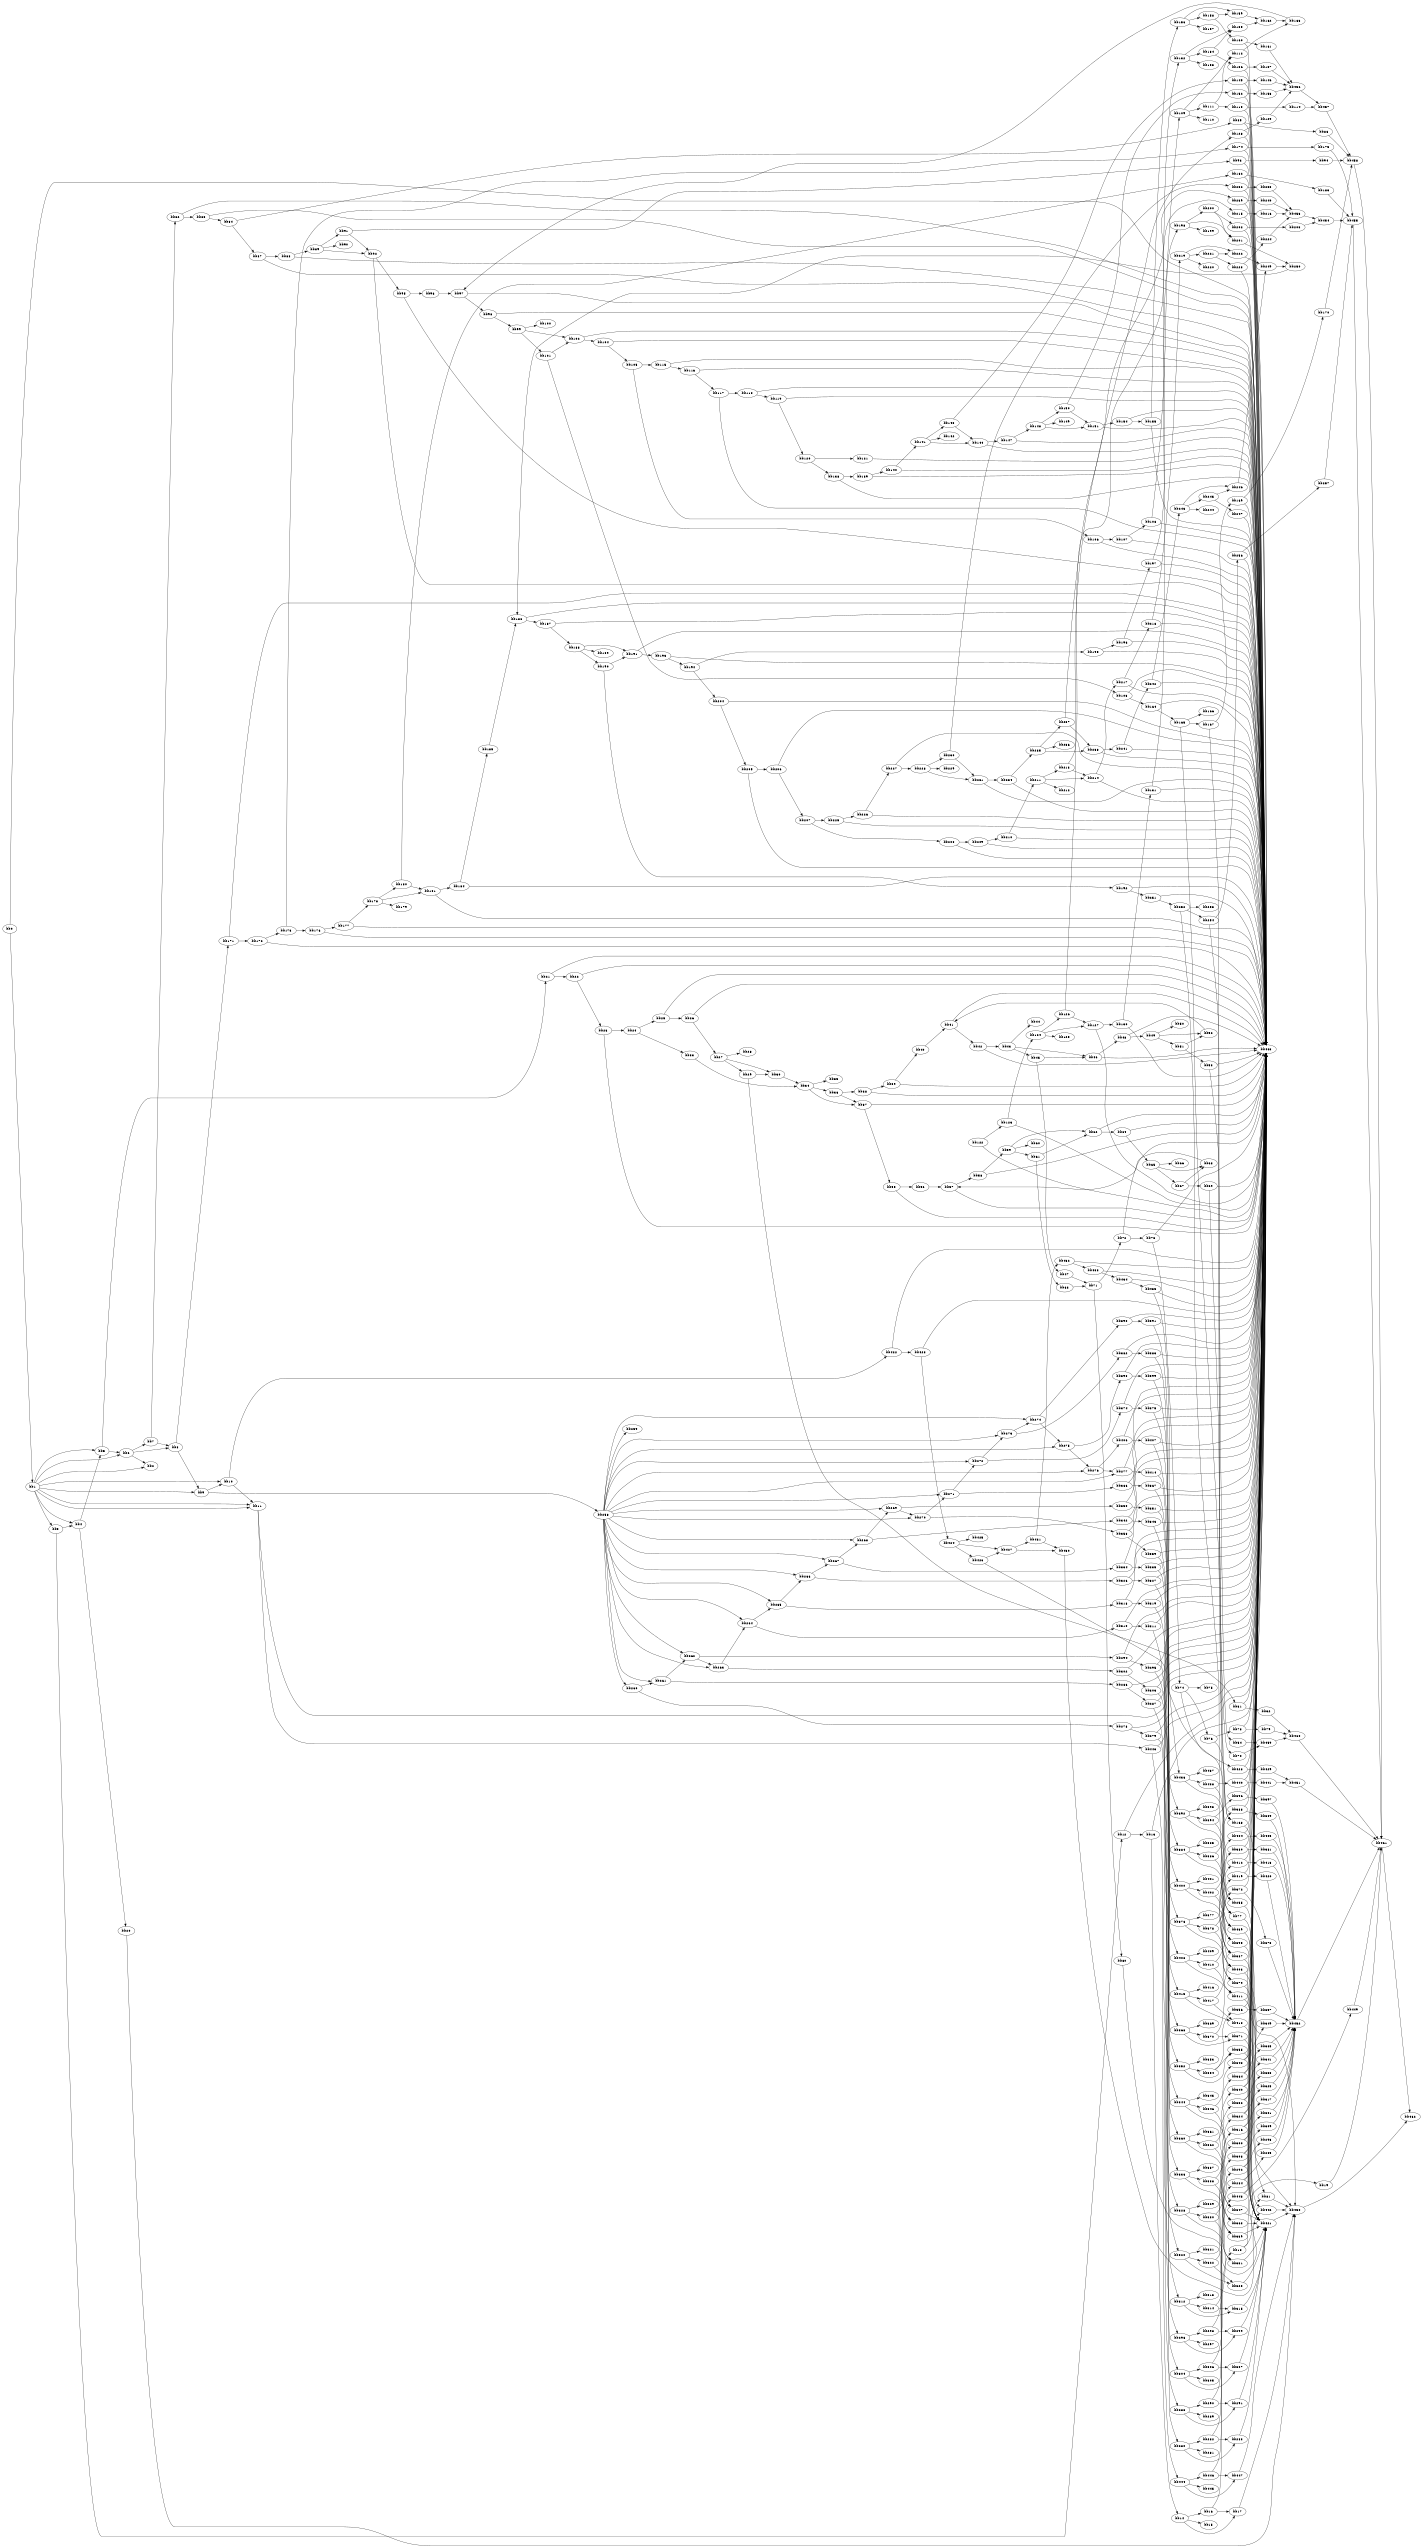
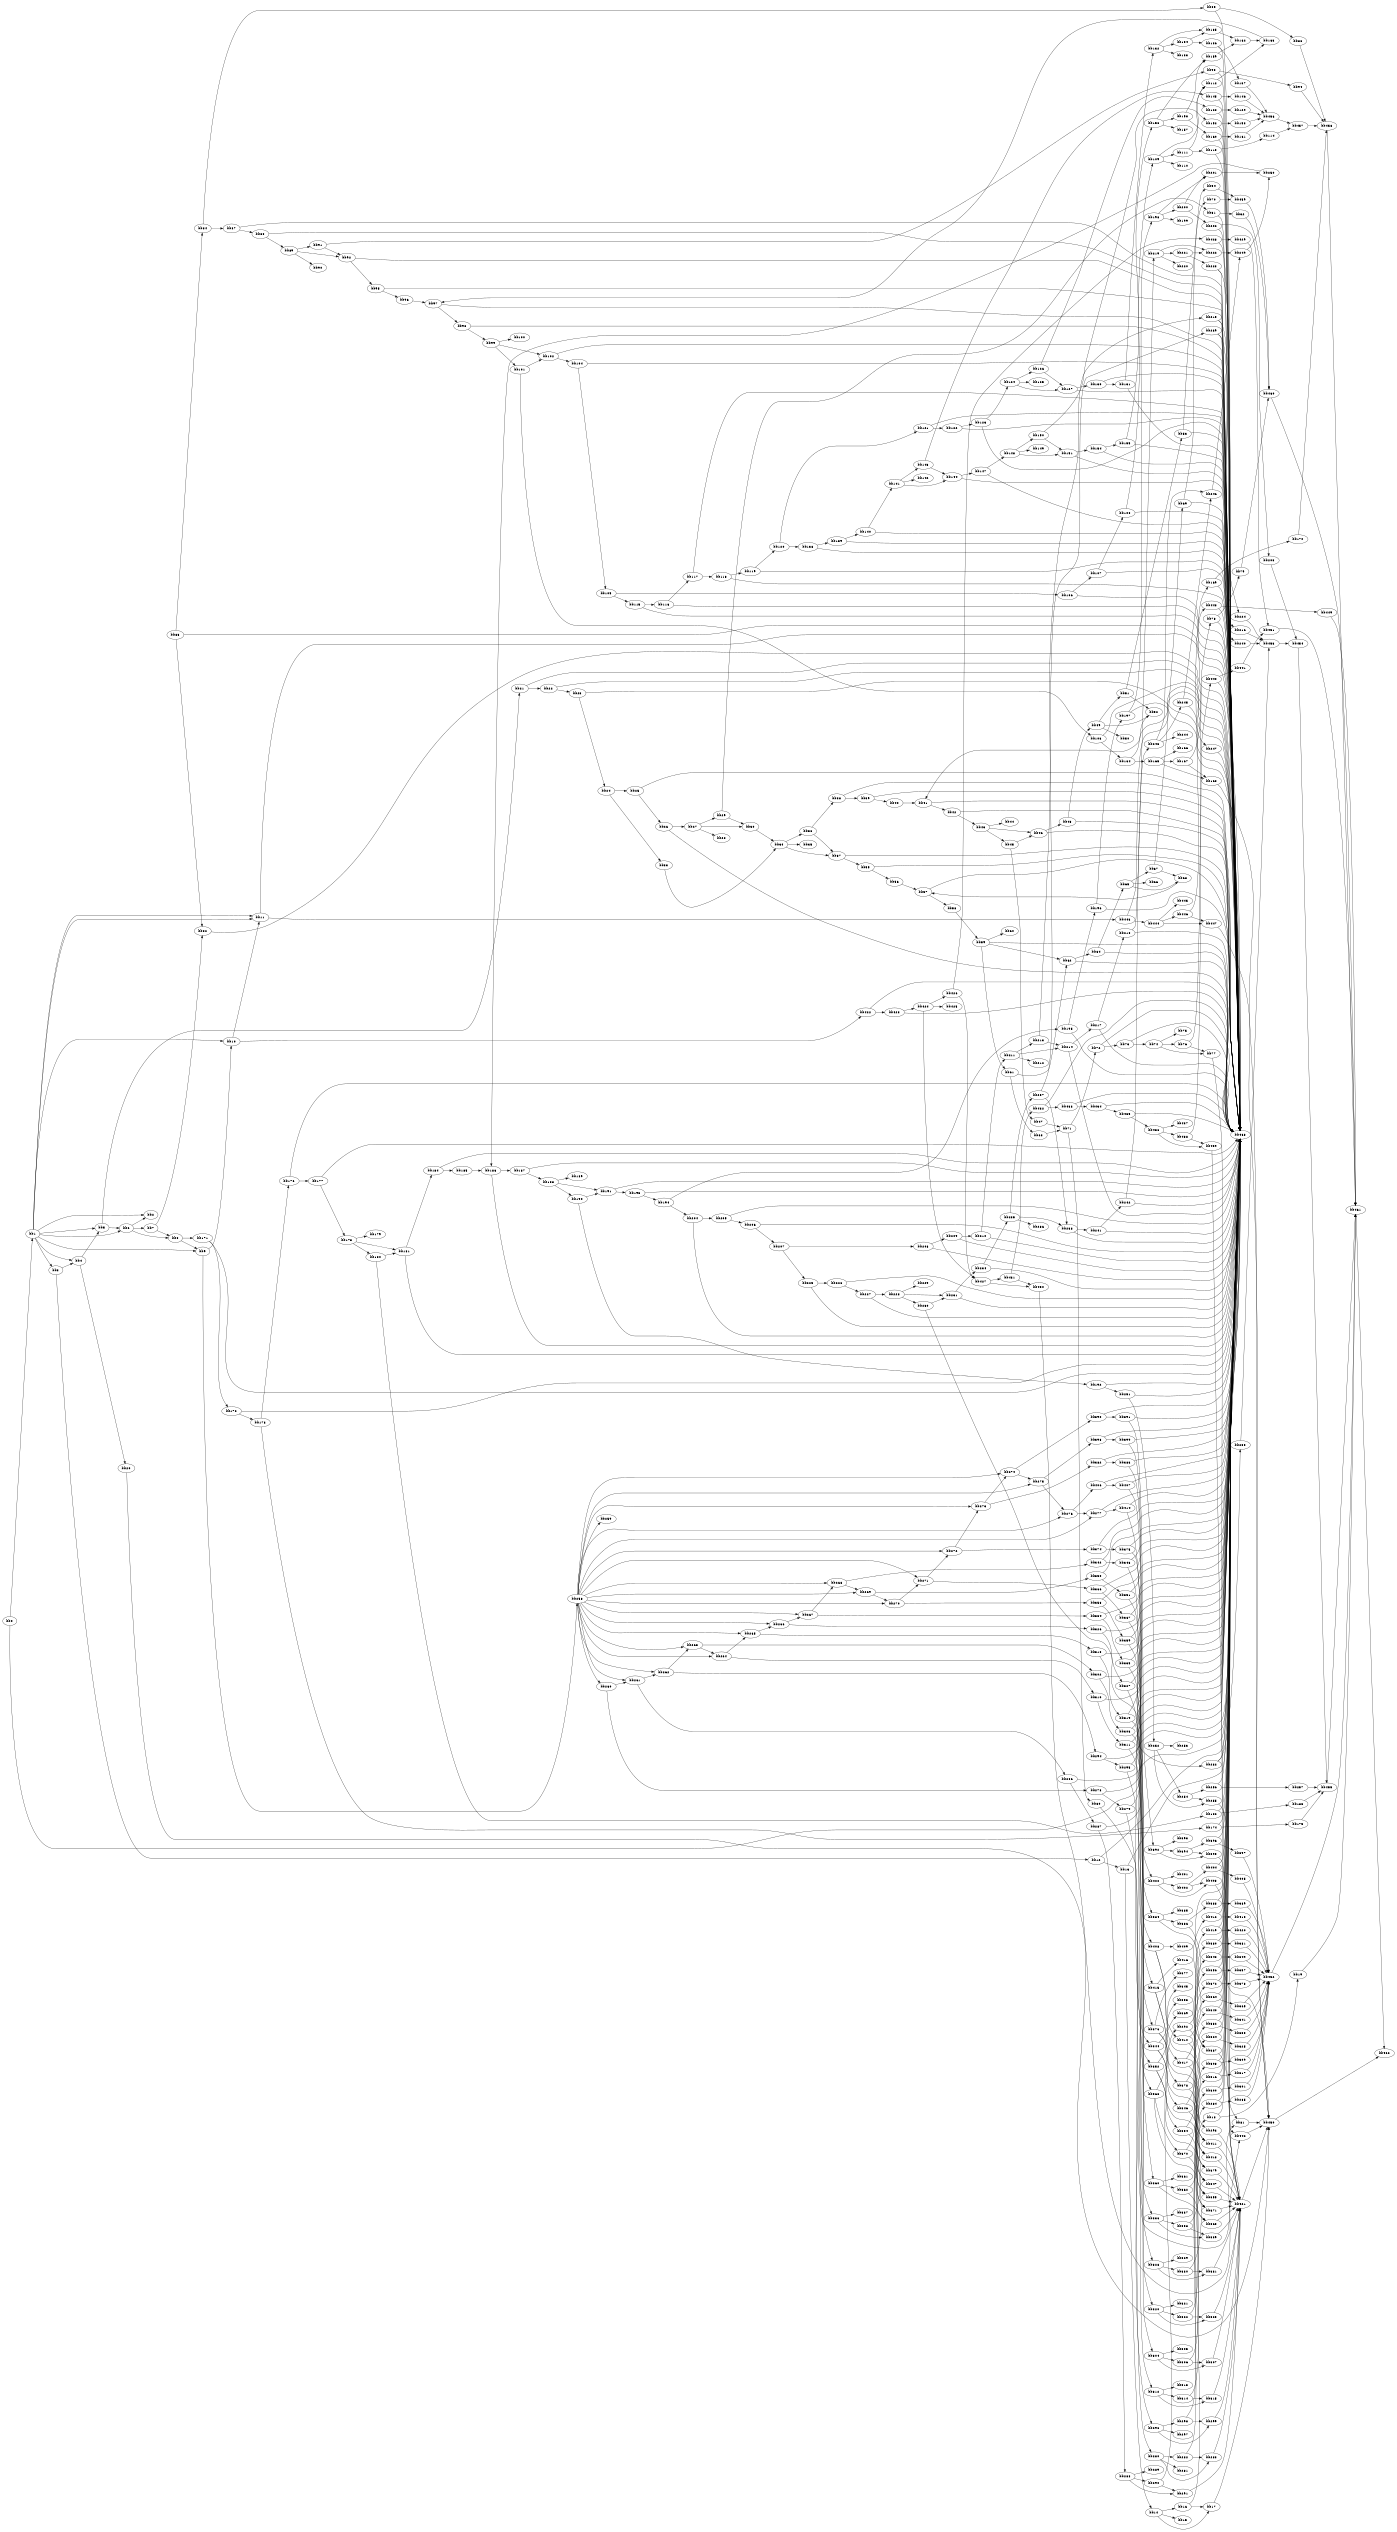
edge "bb82" -> "bb83": reversed
edge "bb121" -> "bb122": added
edge "bb58" -> "bb463": now "bb59" -> "bb463"
edge "bb293" -> "bb452": now "bb293" -> "bb421"
